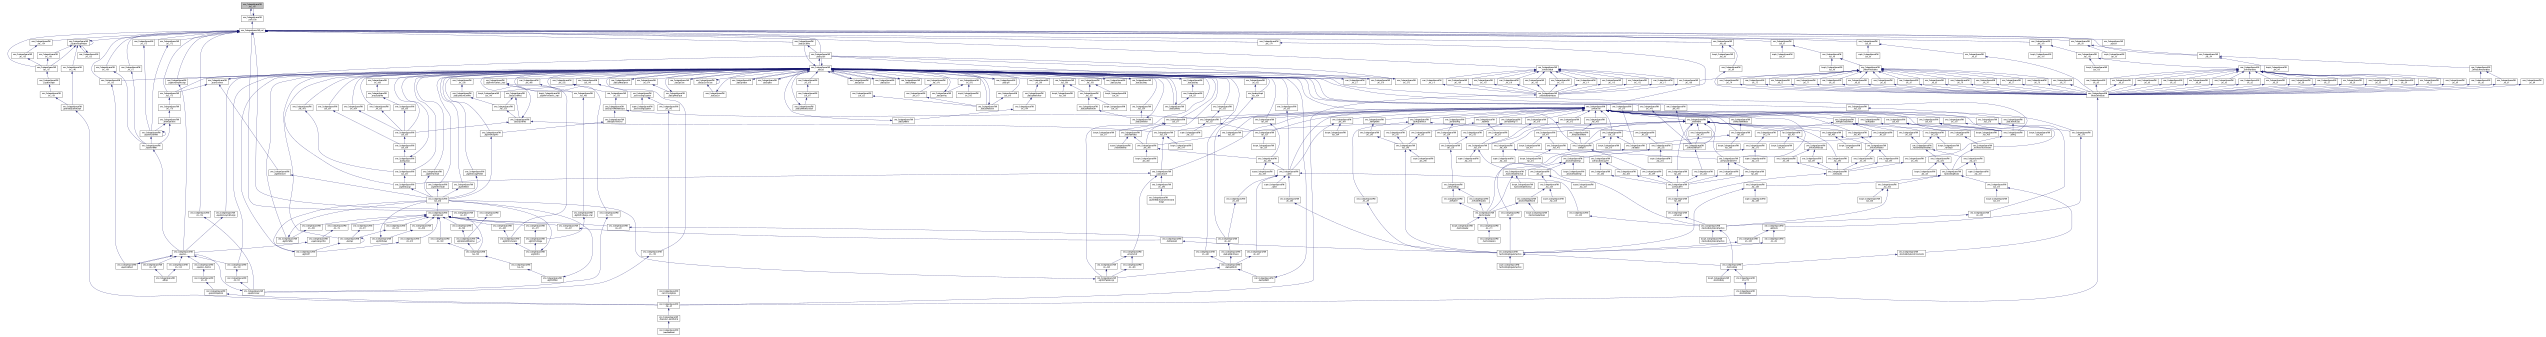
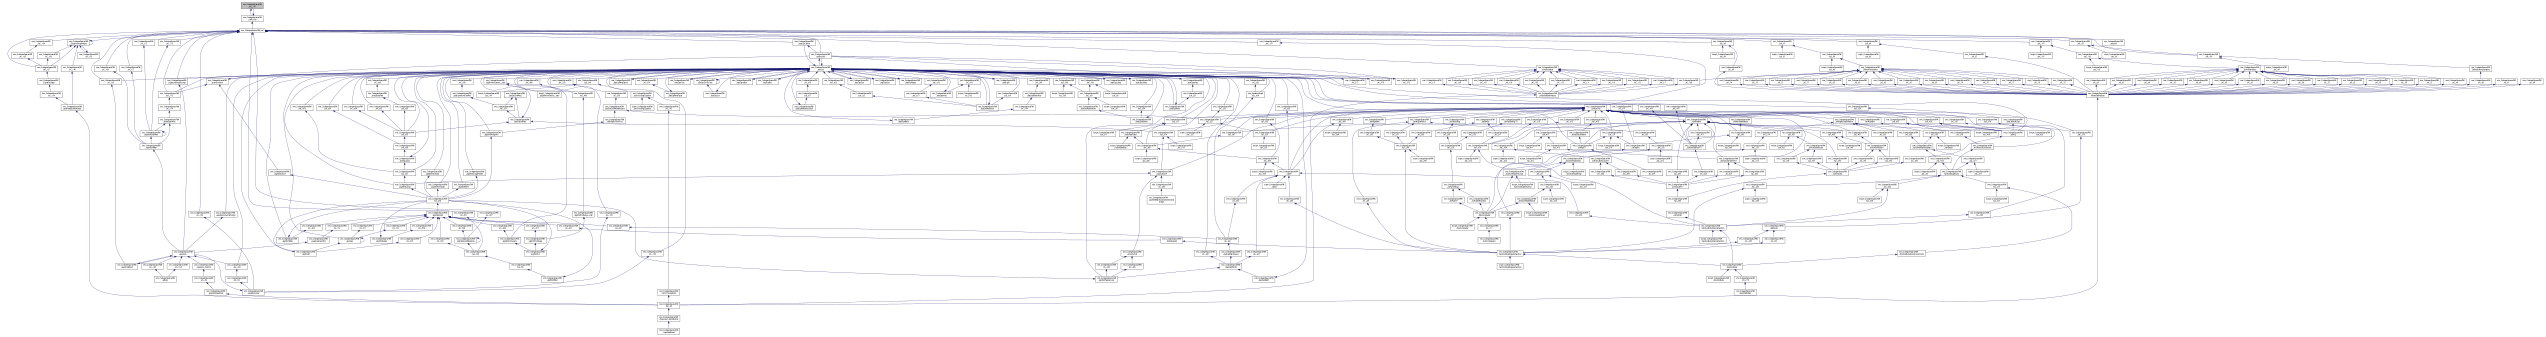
edge "omc_CodegenSparseFMI _lm__61" -> "omc_CodegenSparseFMI _DefineDummyVariables": removed
node "omc_CodegenSparseFMI _fun__622": added
edge "omc_CodegenSparseFMI _fun__232" -> "omc_CodegenSparseFMI _lm__231": now "omc_CodegenSparseFMI _fun__395" -> "omc_CodegenSparseFMI _lm__231"
edge "omc_CodegenSparseFMI _extFunCallF77" -> "omc_CodegenSparseFMI _lm__399": removed
edge "omc_CodegenSparseFMI _extFunCall" -> "omc_CodegenSparseFMI _fun__388": removed
